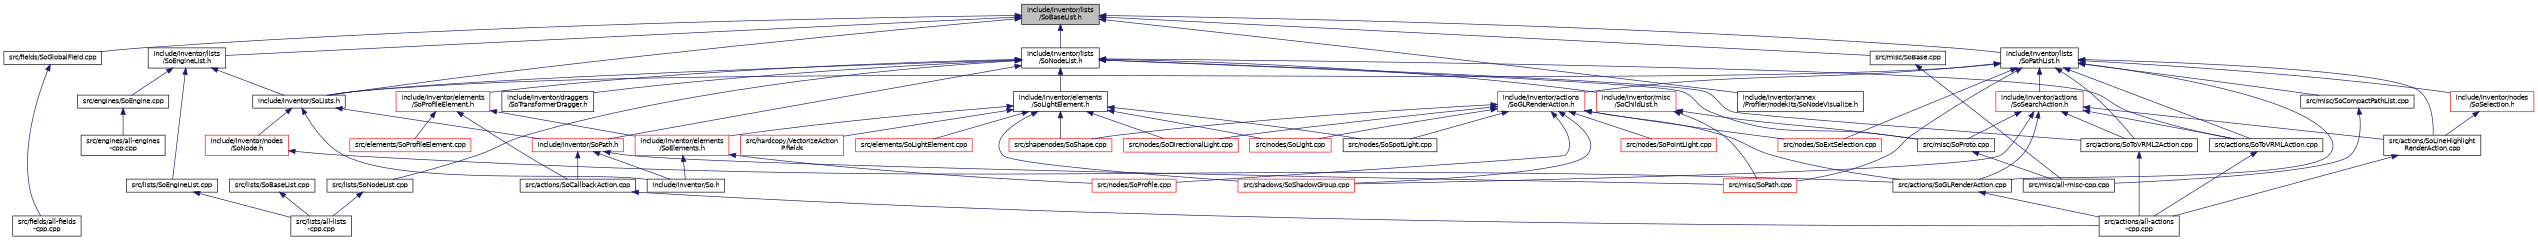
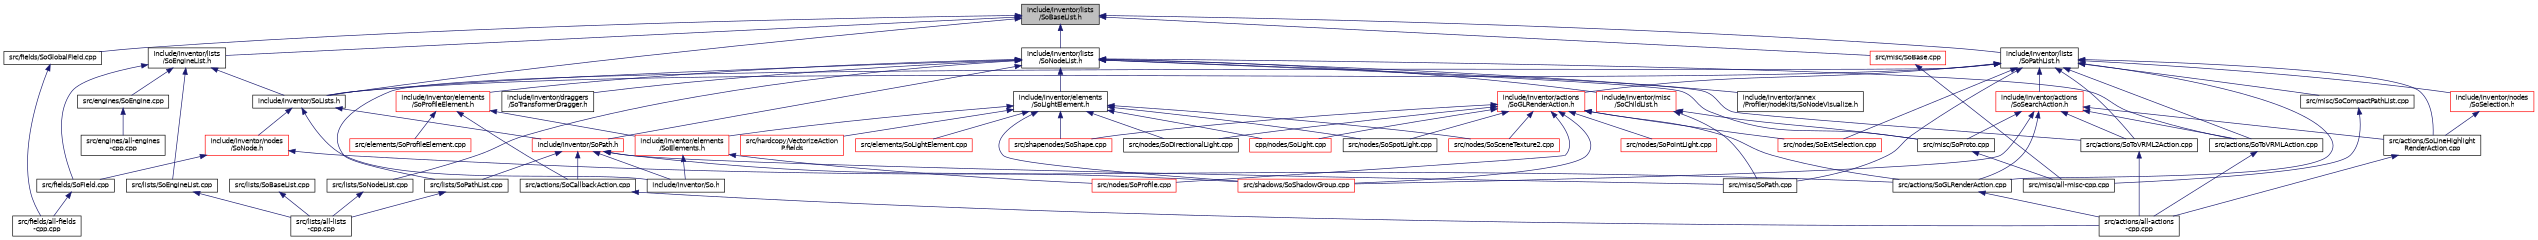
edge "include/Inventor/annex /Profiler/nodekits/SoNodeVisualize.h" -> "include/Inventor/lists /SoBaseList.h": now "include/Inventor/annex /Profiler/nodekits/SoNodeVisualize.h" -> "include/Inventor/lists /SoNodeList.h"
node "src/misc/SoBase.cpp": color black -> red
node "src/nodes/SoDirectionalLight.cpp": color red -> black
node "src/nodes/SoLight.cpp": label "src/nodes/SoLight.cpp" -> "cpp/nodes/SoLight.cpp"
node "src/nodes/SoSceneTexture2.cpp": added
edge "src/shadows/SoShadowGroup.cpp" -> "include/Inventor/SoPath.h": added
node "src/fields/SoField.cpp": added
node "src/lists/SoPathList.cpp": added
node "src/misc/SoPath.cpp": color red -> black
